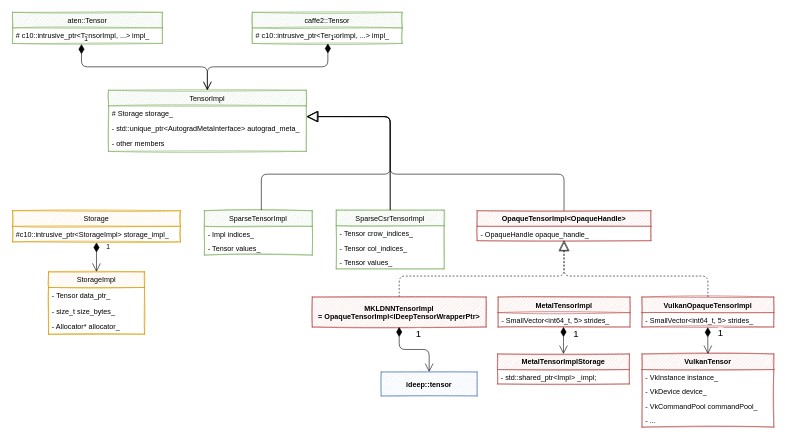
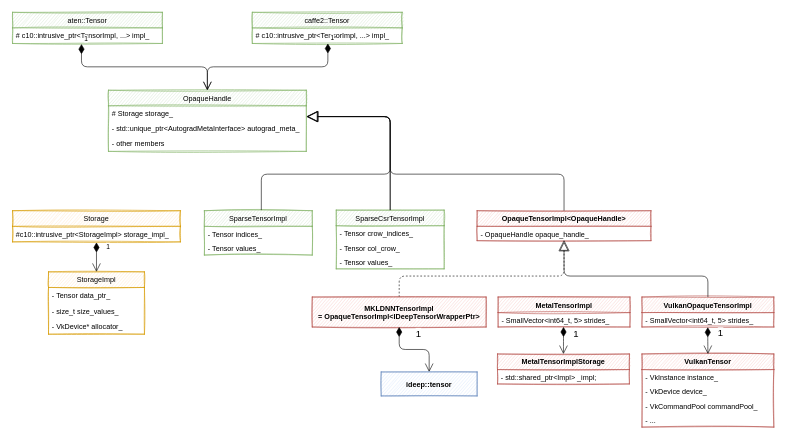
node "TensorImpl": label "TensorImpl" -> "OpaqueHandle"
node "- Impl indices_": label "- Impl indices_" -> "- Tensor indices_"
node "- Tensor col_indices_": label "- Tensor col_indices_" -> "- Tensor col_crow_"
edge "VulkanOpaqueTensorImpl" -> "- OpaqueHandle opaque_handle_": style dashed -> solid
node "- size_t size_bytes_": label "- size_t size_bytes_" -> "- size_t size_values_"
node "- Allocator* allocator_": label "- Allocator* allocator_" -> "- VkDevice* allocator_"
